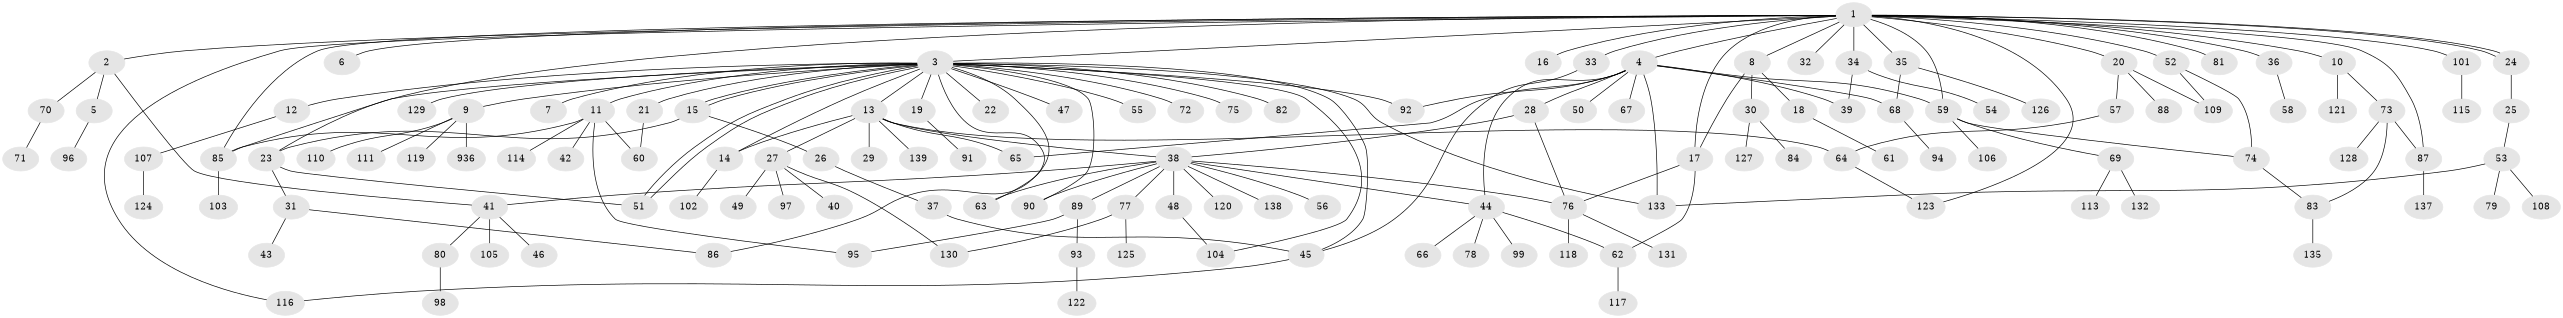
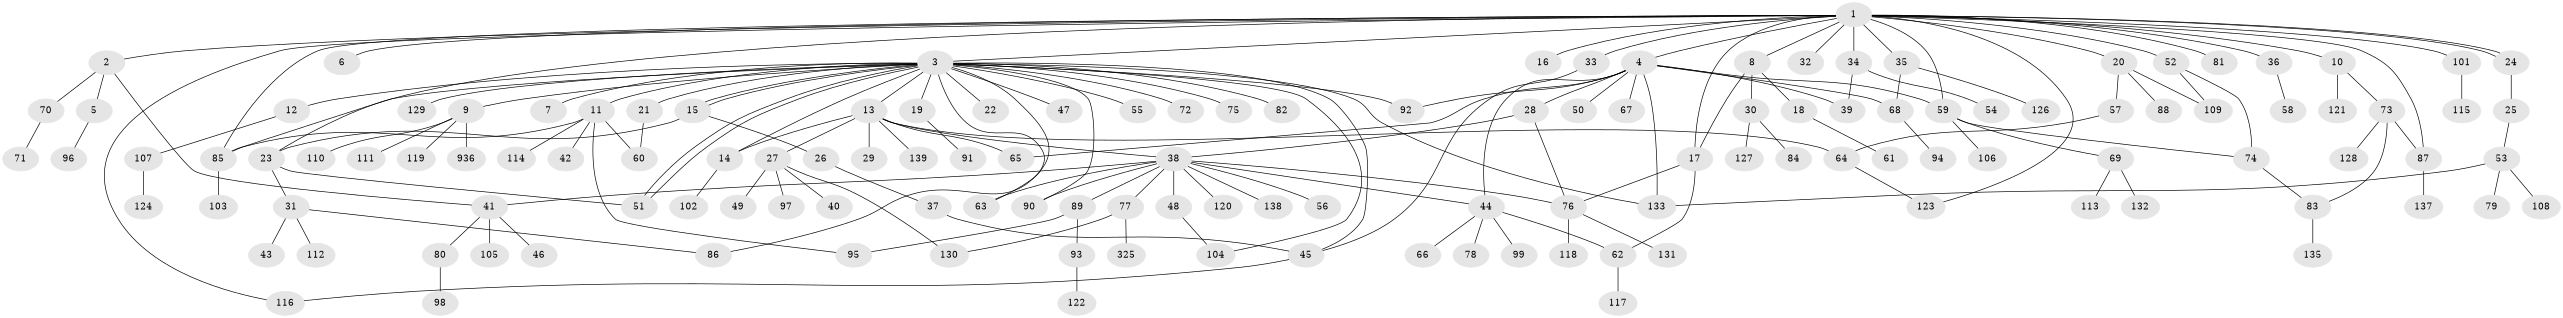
node "112": added
node "125": label "125" -> "325"
